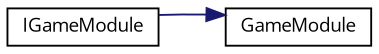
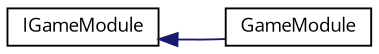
edge "IGameModule" -> "GameModule": reversed
